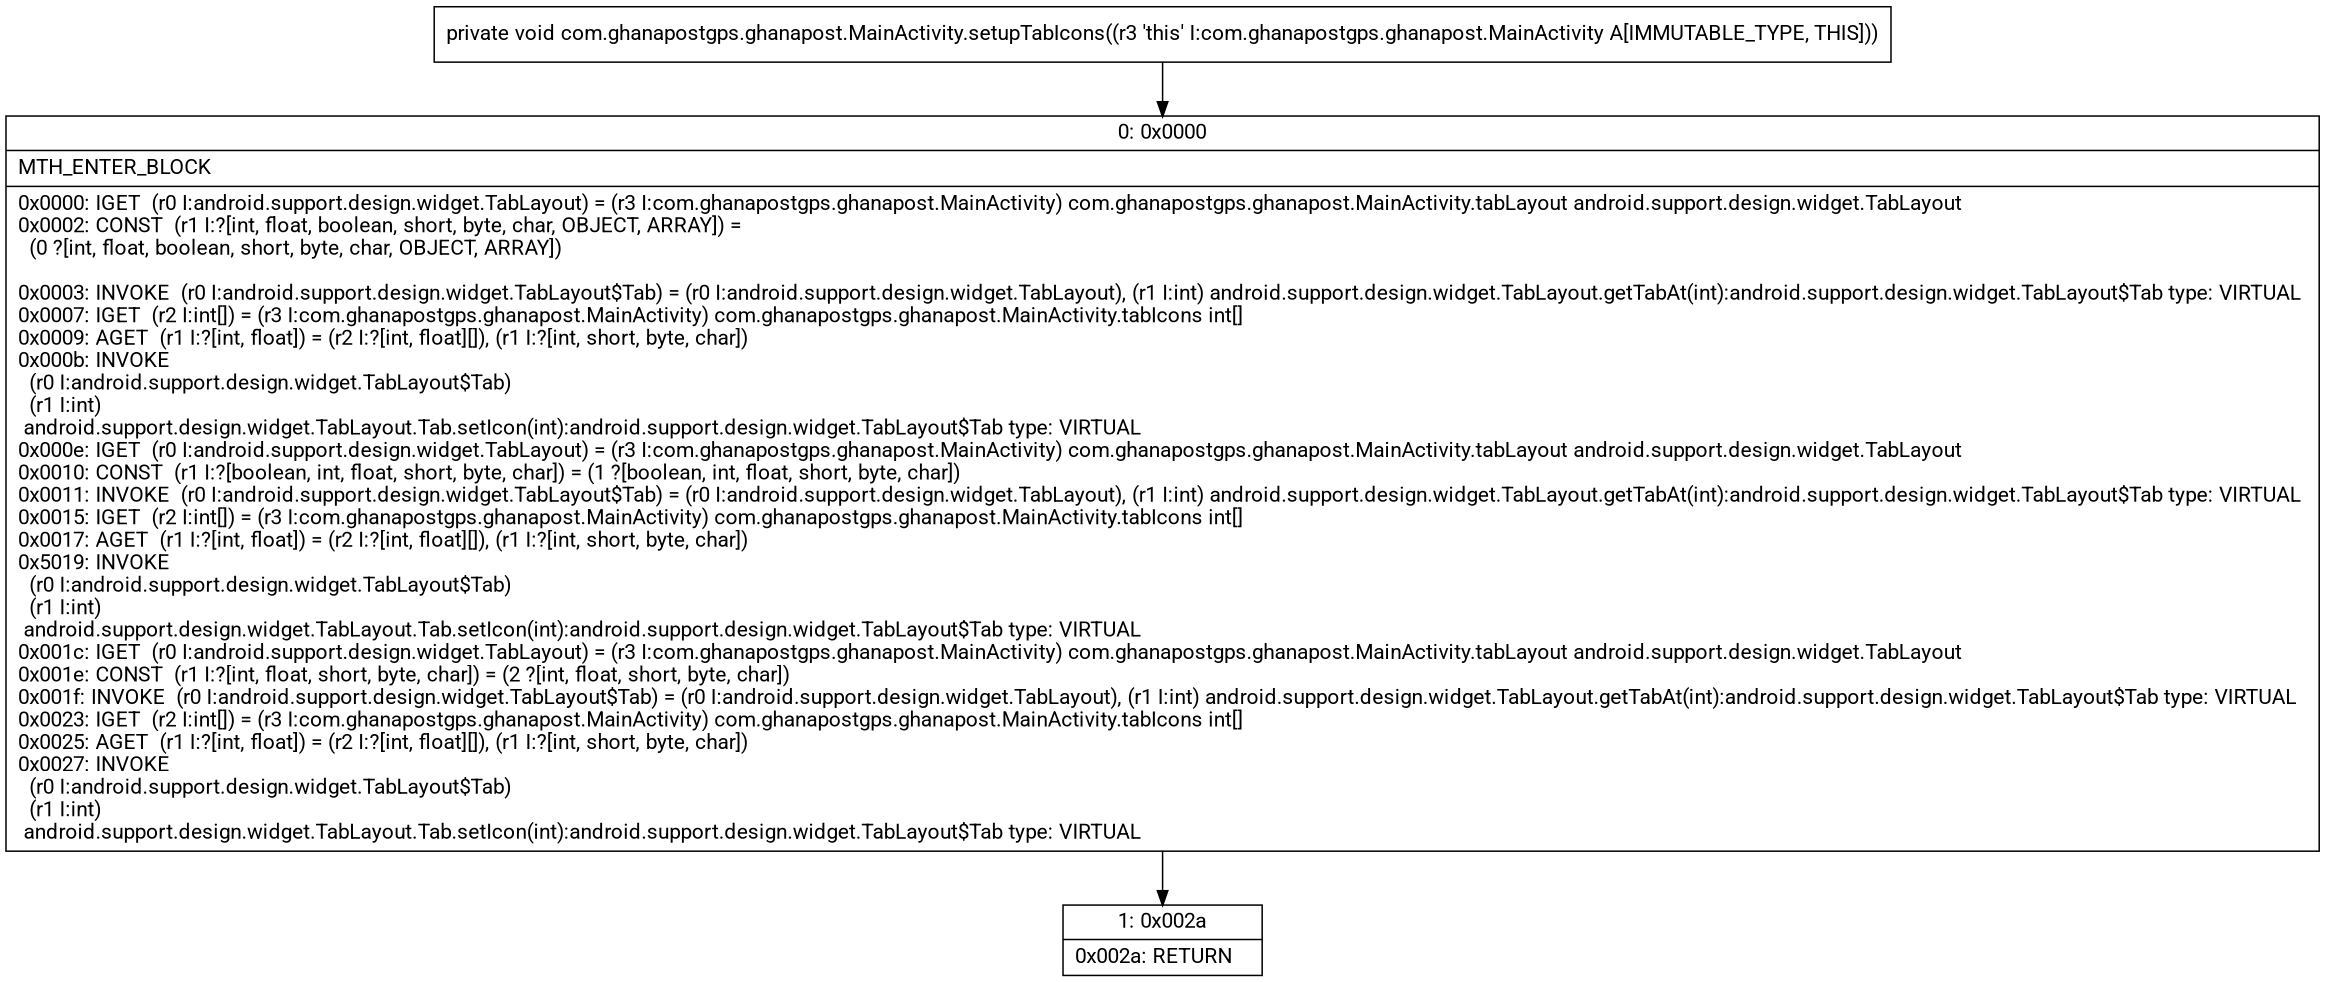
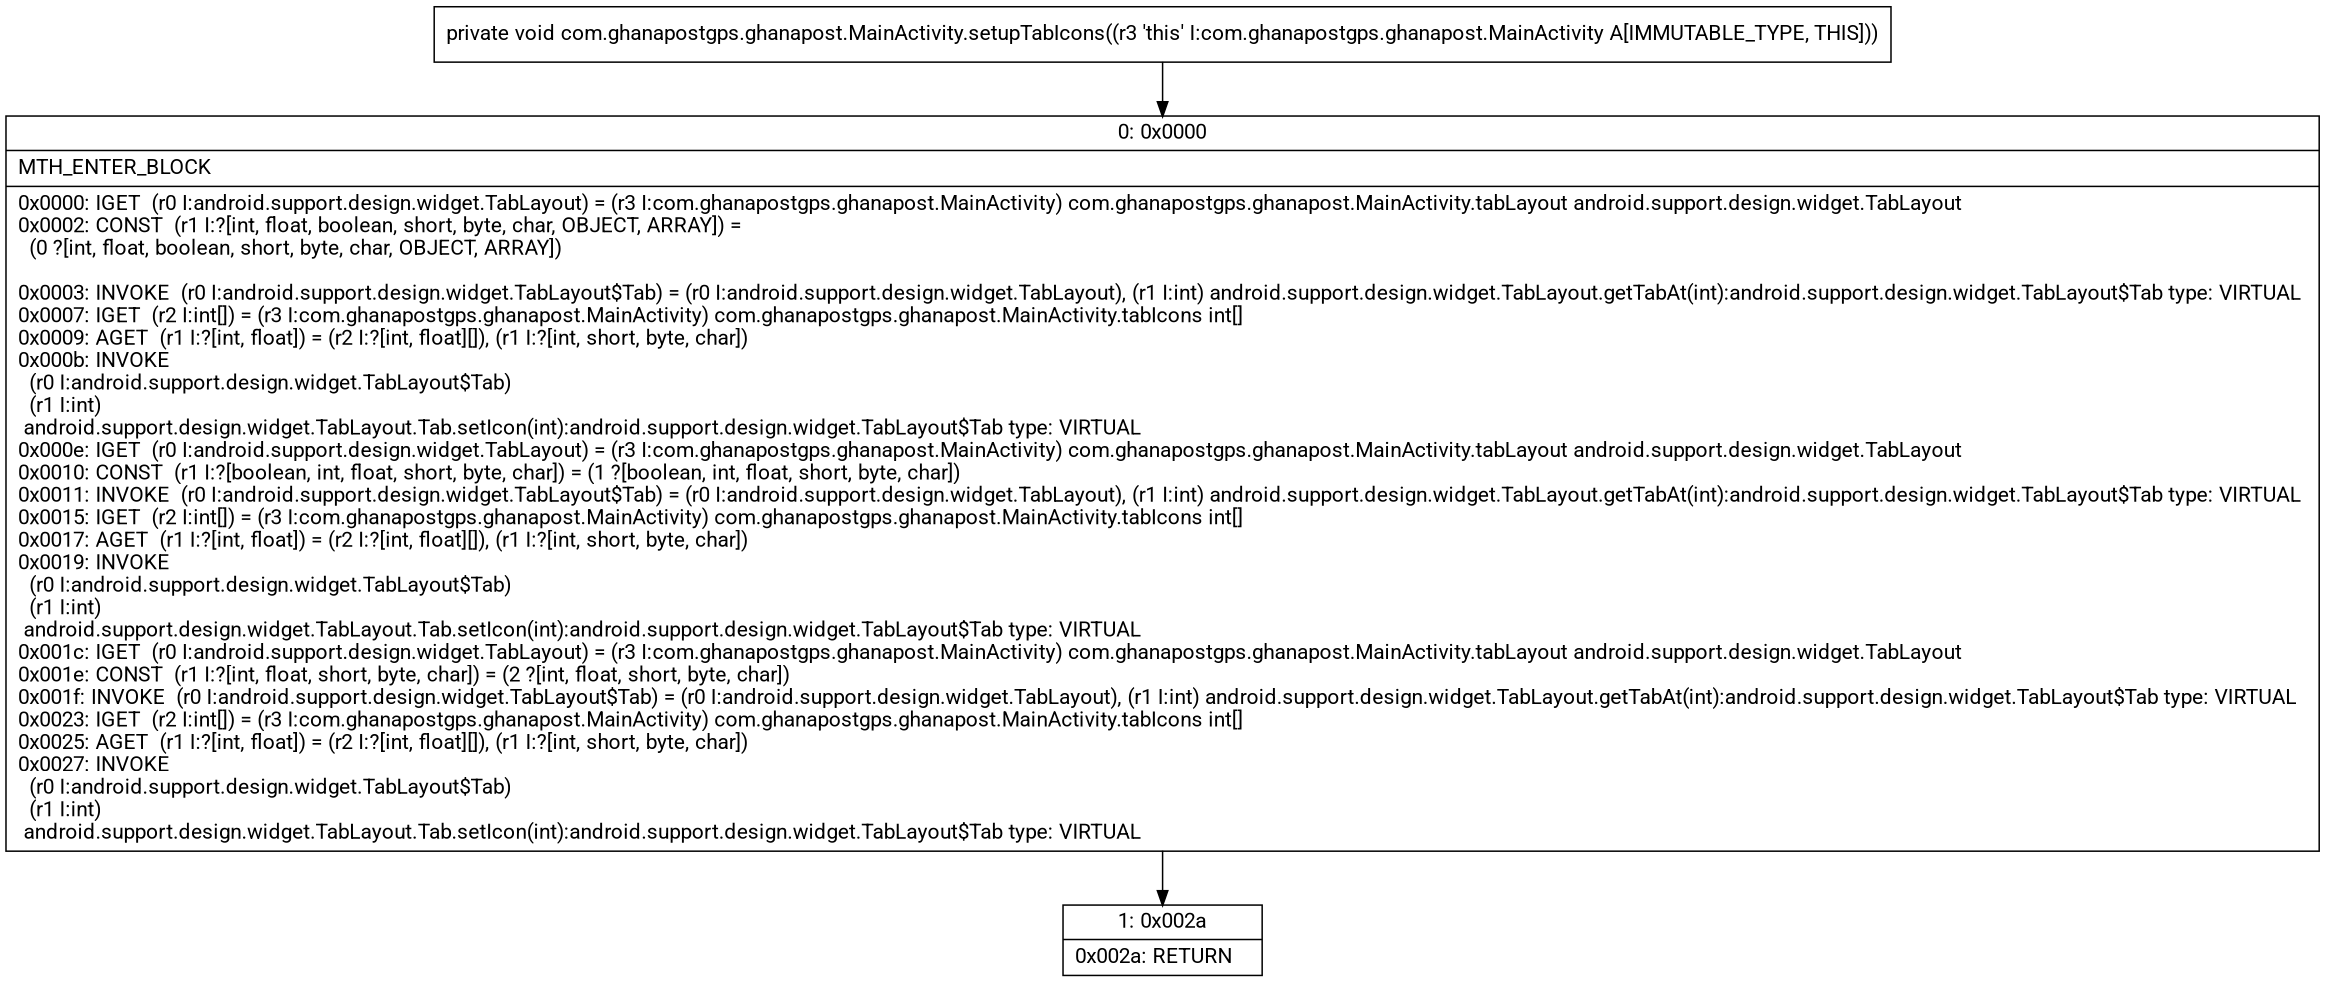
node "0: 0x0000": text "0x5019: INVOKE" -> "0x0019: INVOKE"
